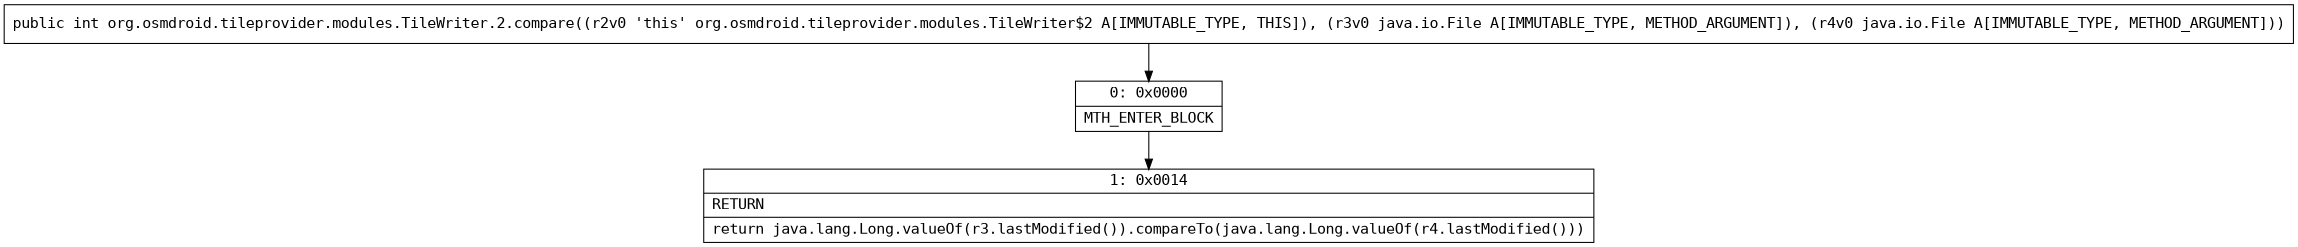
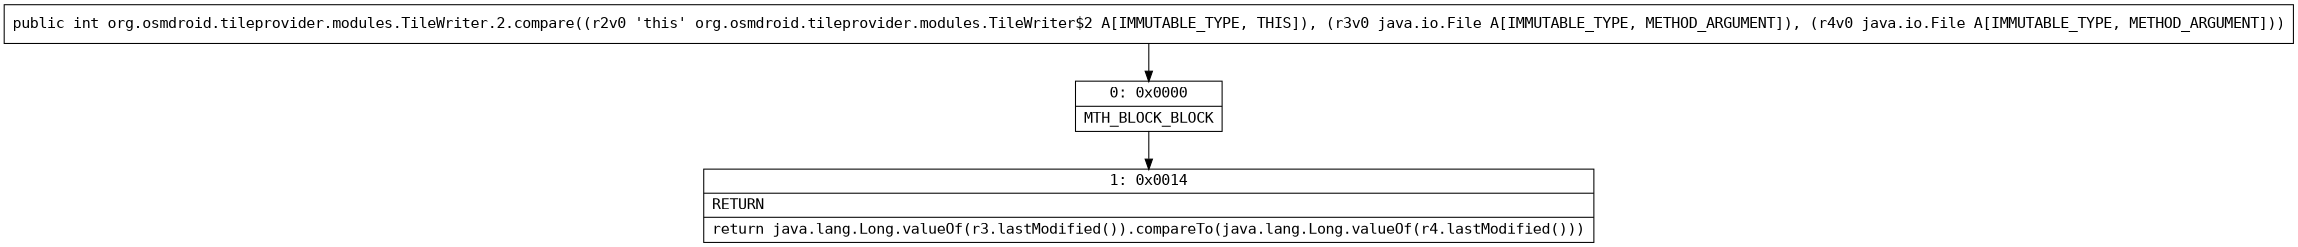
node "0: 0x0000": text "MTH_ENTER_BLOCK" -> "MTH_BLOCK_BLOCK"
